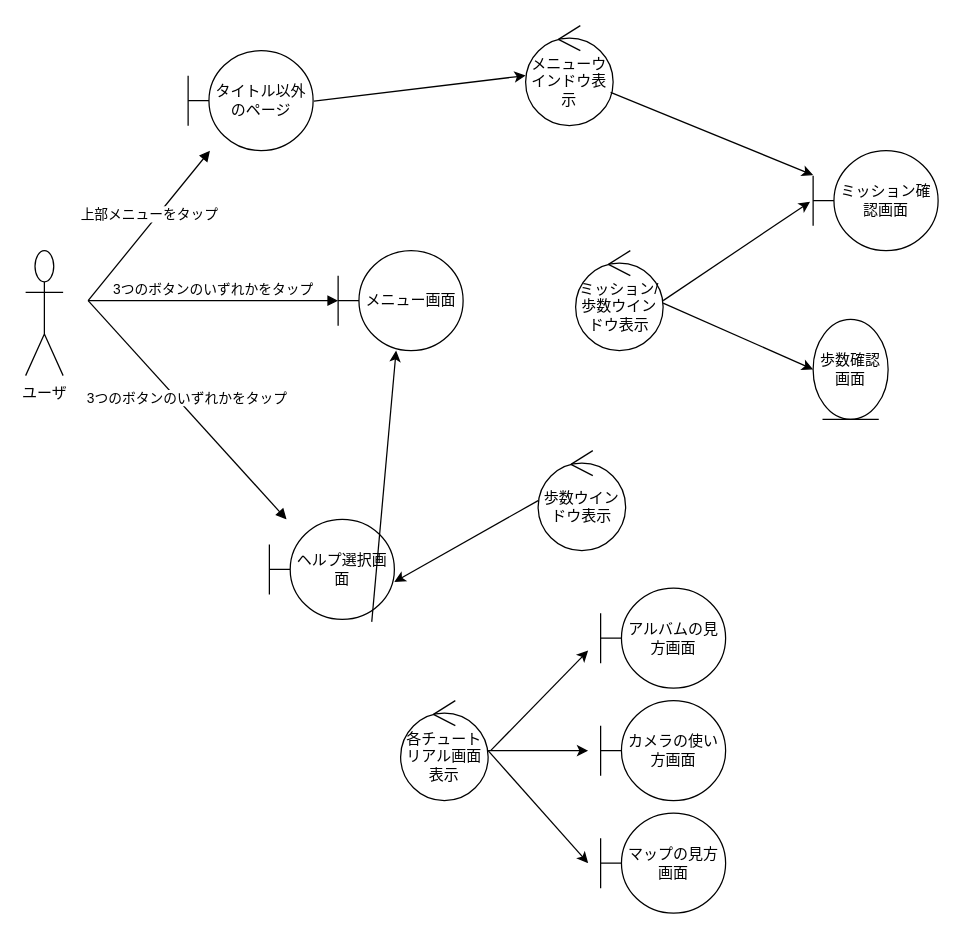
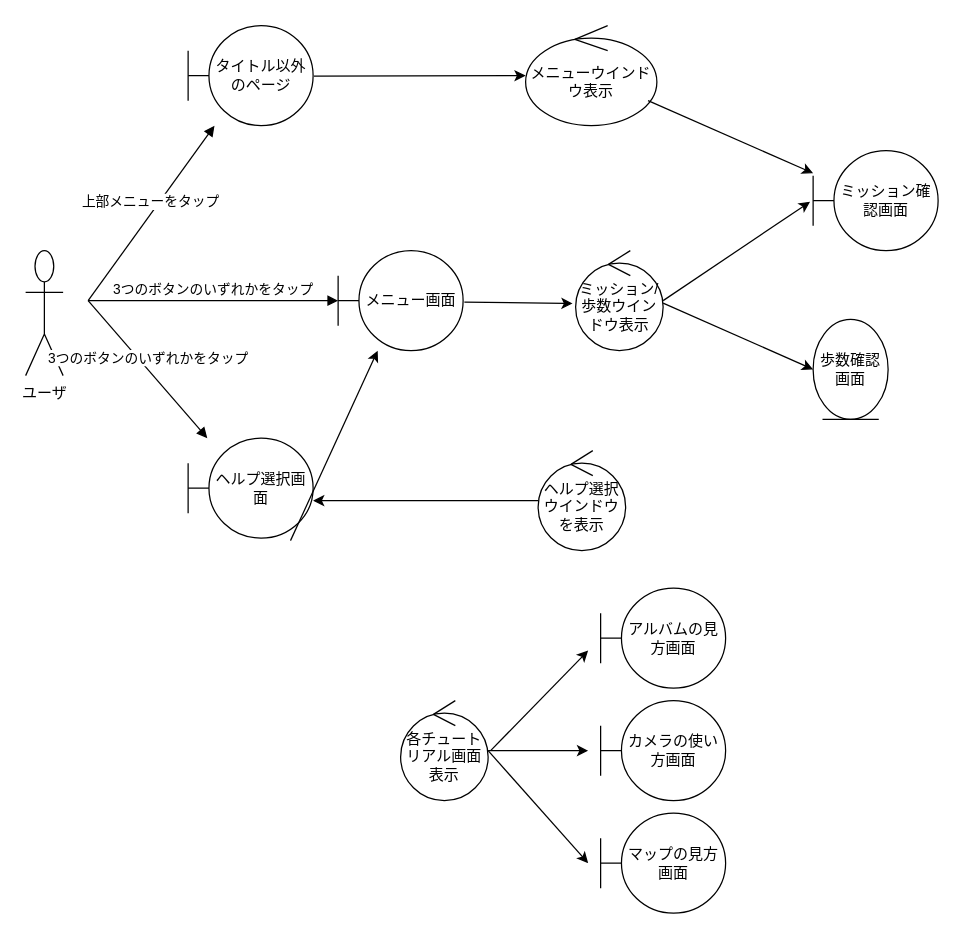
node "メニューウインドウ表示": size 88x100 -> 131x100
node "タイトル以外のページ": moved (251, 101) -> (251, 76)
edge "メニュー画面" -> "ミッション/歩数ウインドウ表示": added
node "歩数ウインドウ表示": label "歩数ウインドウ表示" -> "ヘルプ選択ウインドウを表示"
node "ヘルプ選択画面": moved (332, 569) -> (251, 488)
